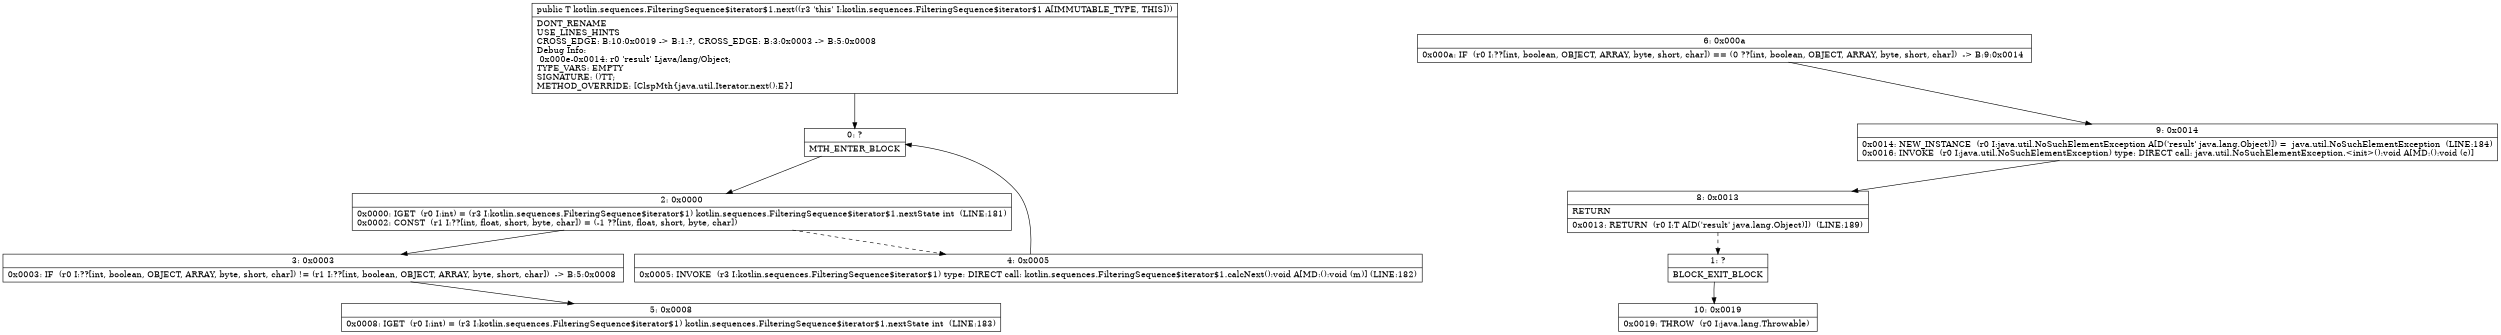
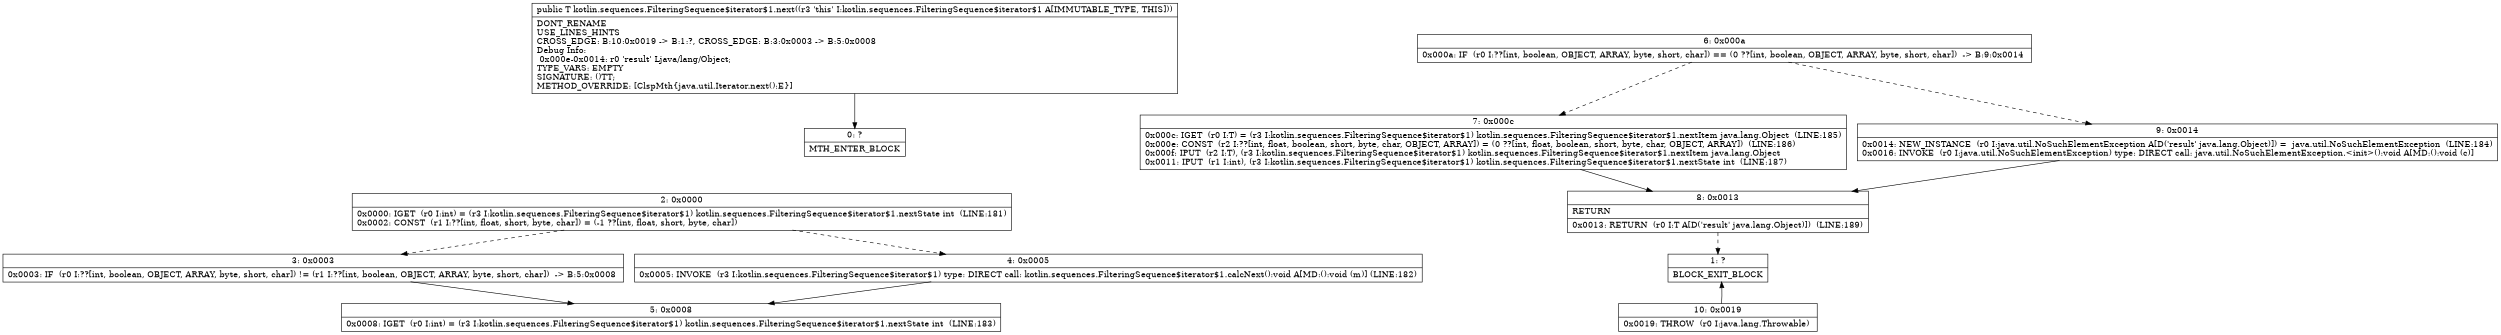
edge "6: 0x000a" -> "9: 0x0014": style solid -> dashed
node "7: 0x000c": added
edge "0: ?" -> "2: 0x0000": removed
edge "4: 0x0005" -> "0: ?": now "4: 0x0005" -> "5: 0x0008"
edge "2: 0x0000" -> "3: 0x0003": style solid -> dashed
edge "1: ?" -> "10: 0x0019": reversed
